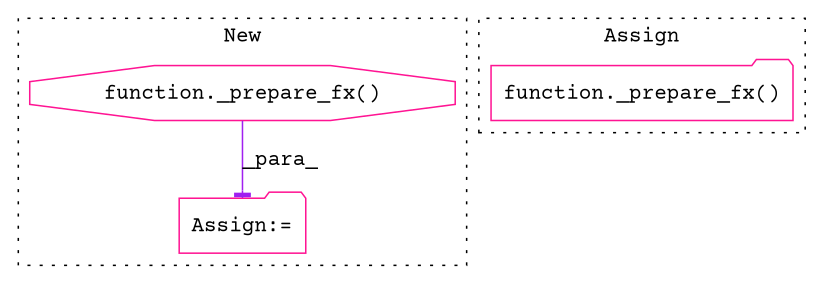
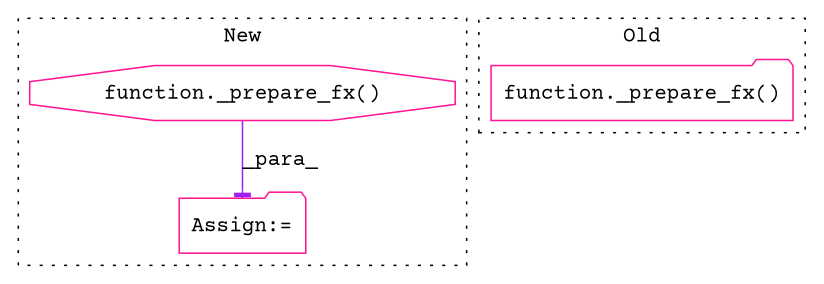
cluster "Assign": label "Assign" -> "Old"
